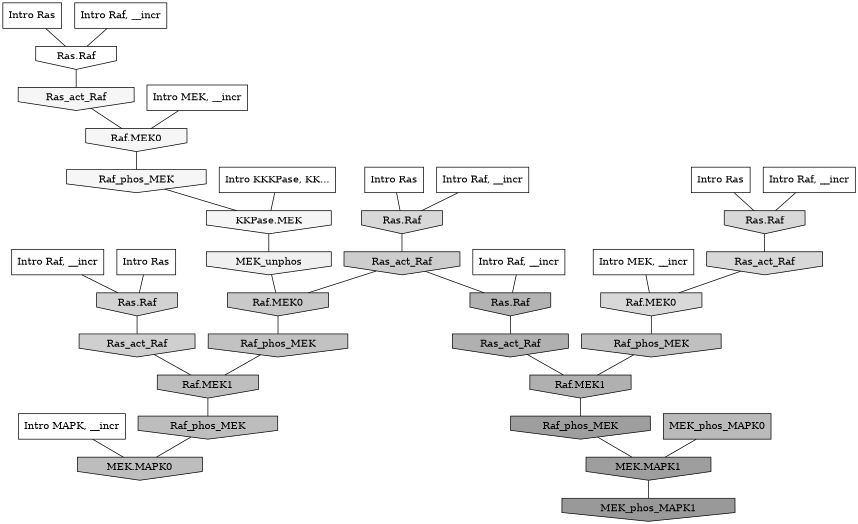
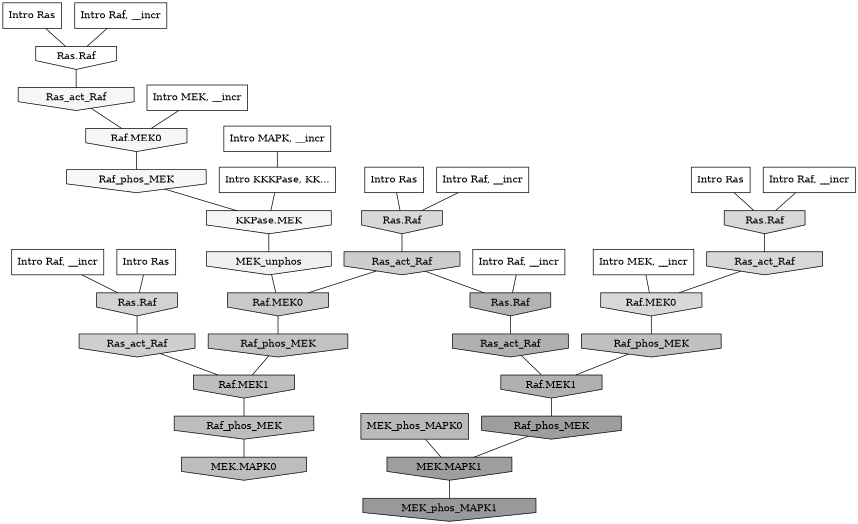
edge "Intro MAPK, __incr" -- "MEK.MAPK0": now "Intro MAPK, __incr" -- "Intro KKKPase, KK..."
